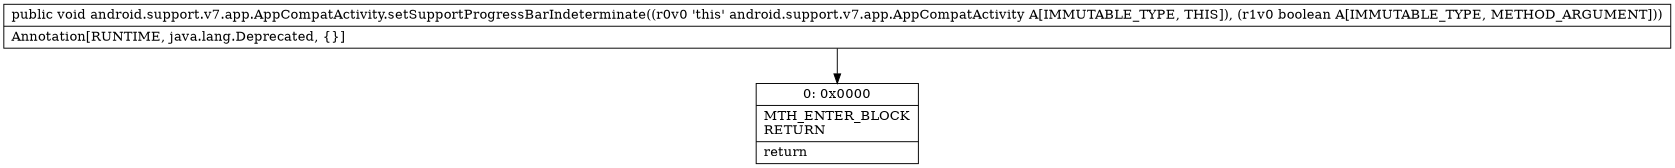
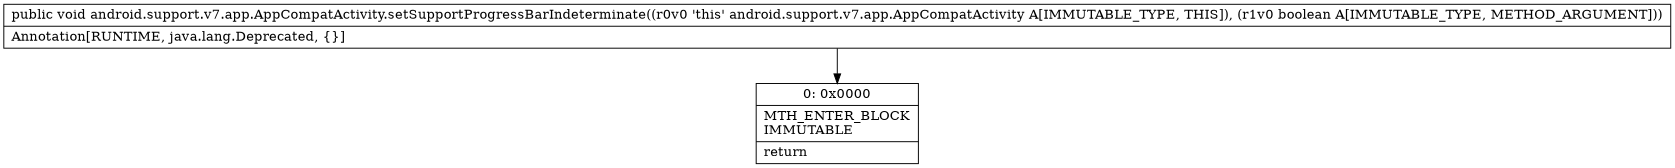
node "0: 0x0000": text "RETURN" -> "IMMUTABLE"
